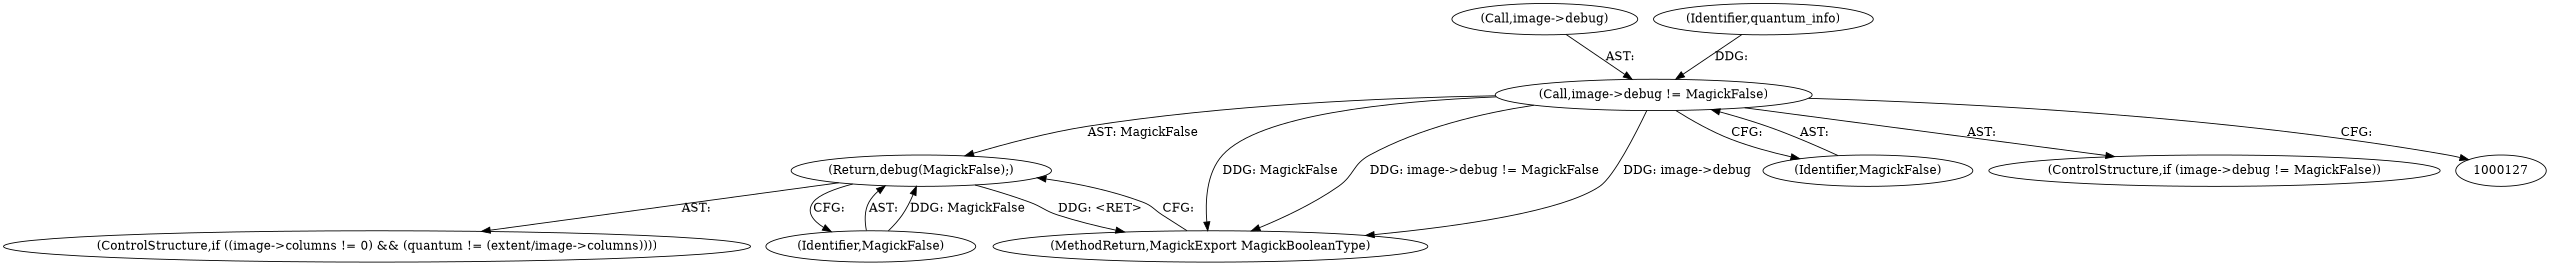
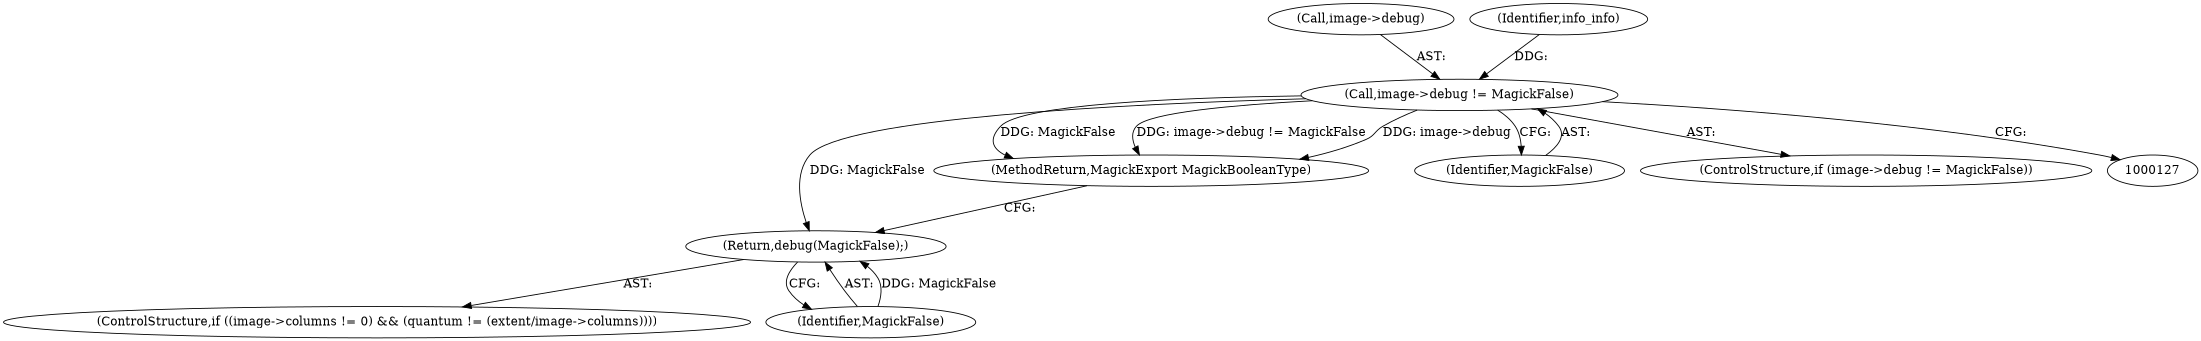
node "(Identifier,quantum_info)": label "(Identifier,quantum_info)" -> "(Identifier,info_info)"
edge "(Call,image->debug != MagickFalse)" -> "(Return,debug(MagickFalse);)": label "AST: MagickFalse" -> "DDG: MagickFalse"
edge "(Return,debug(MagickFalse);)" -> "(MethodReturn,MagickExport MagickBooleanType)": removed, label "DDG: <RET>"
